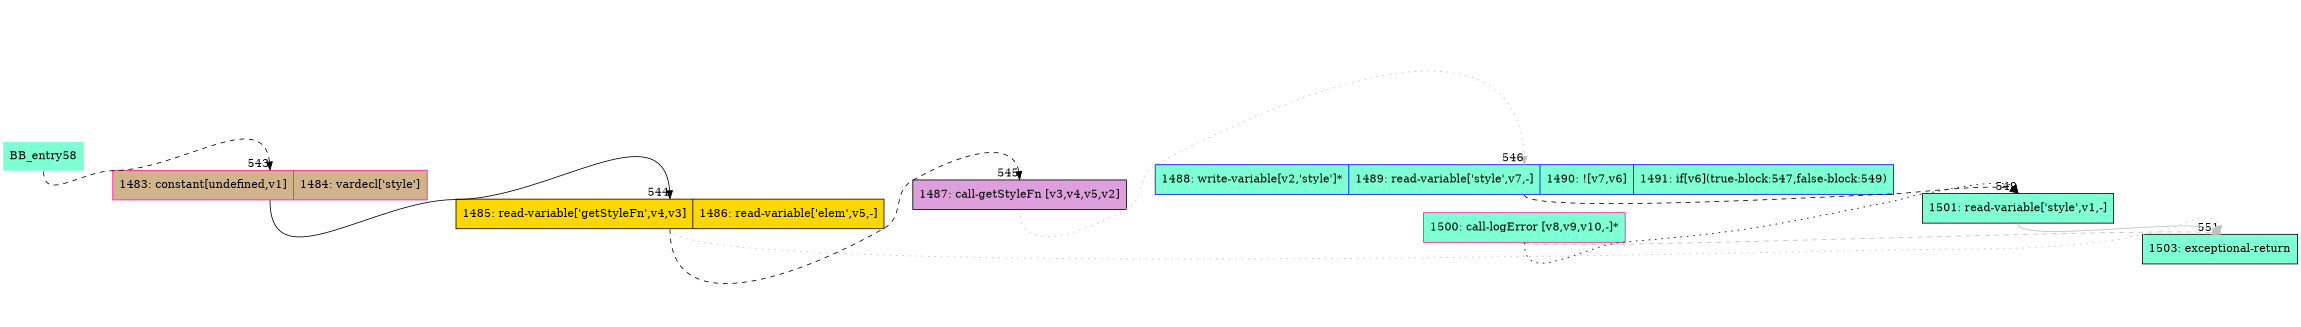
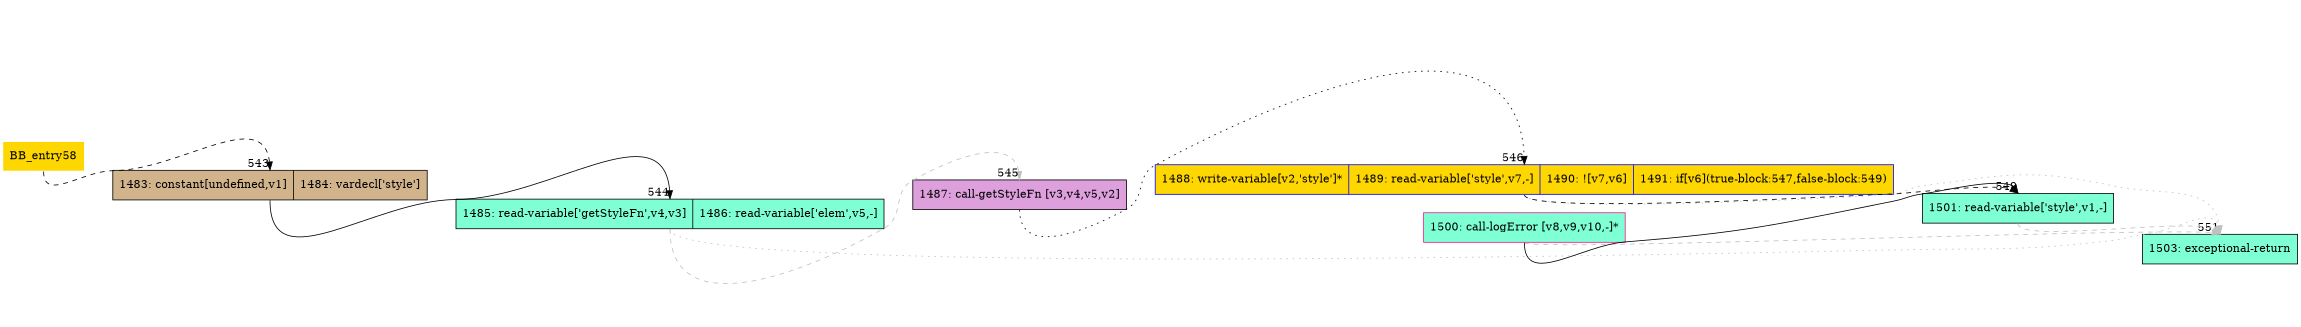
edge "1487: call-getStyleFn [v3,v4,v5,v2]" -> "1488: write-variable[v2,'style']*": color gray -> black
node "BB_entry58": fillcolor aquamarine -> gold
node "1488: write-variable[v2,'style']*": fillcolor aquamarine -> gold
edge "1488: write-variable[v2,'style']*" -> "1503: exceptional-return": added
node "1483: constant[undefined,v1]": color deeppink -> black
node "1485: read-variable['getStyleFn',v4,v3]": fillcolor gold -> aquamarine
edge "1500: call-logError [v8,v9,v10,-]*" -> "1501: read-variable['style',v1,-]": style dotted -> solid
edge "1501: read-variable['style',v1,-]" -> "1503: exceptional-return": style solid -> dashed
edge "1485: read-variable['getStyleFn',v4,v3]" -> "1487: call-getStyleFn [v3,v4,v5,v2]": color black -> gray
